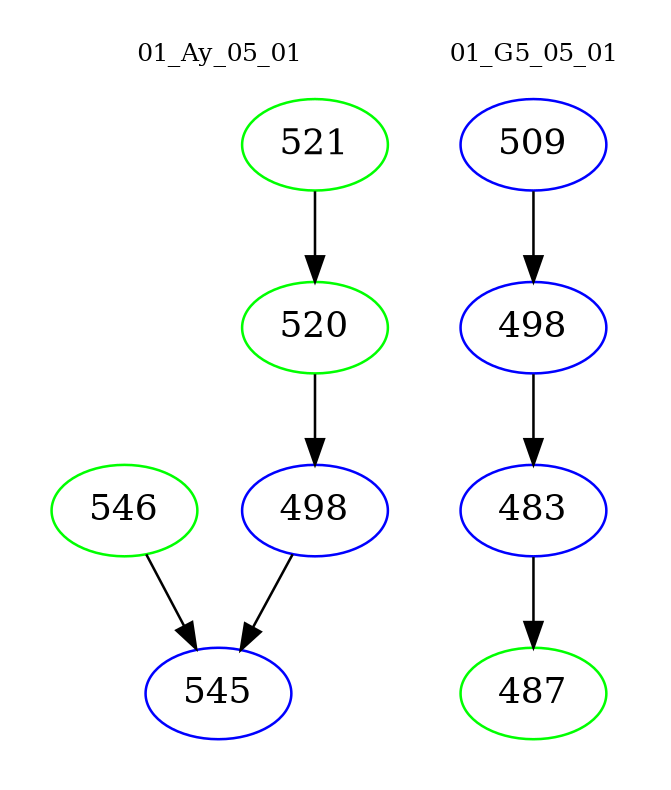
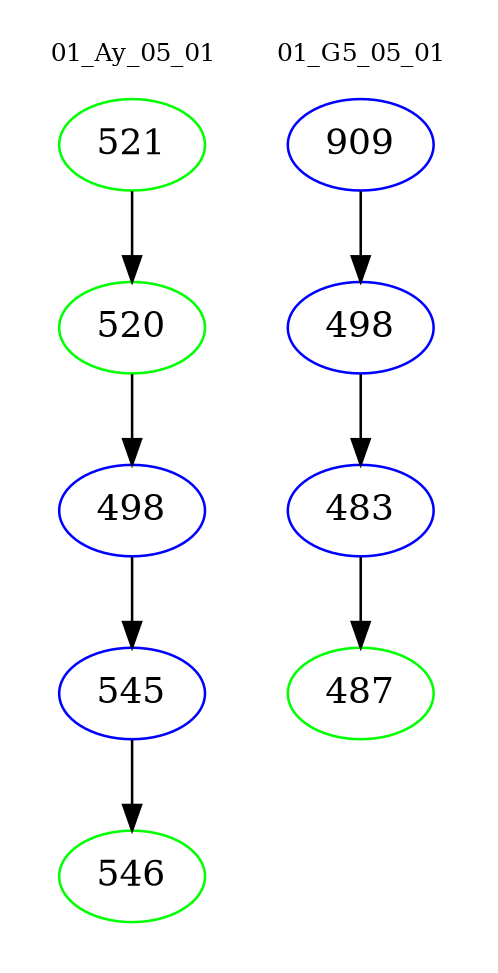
node "509": label "509" -> "909"
edge "546" -> "545": reversed
